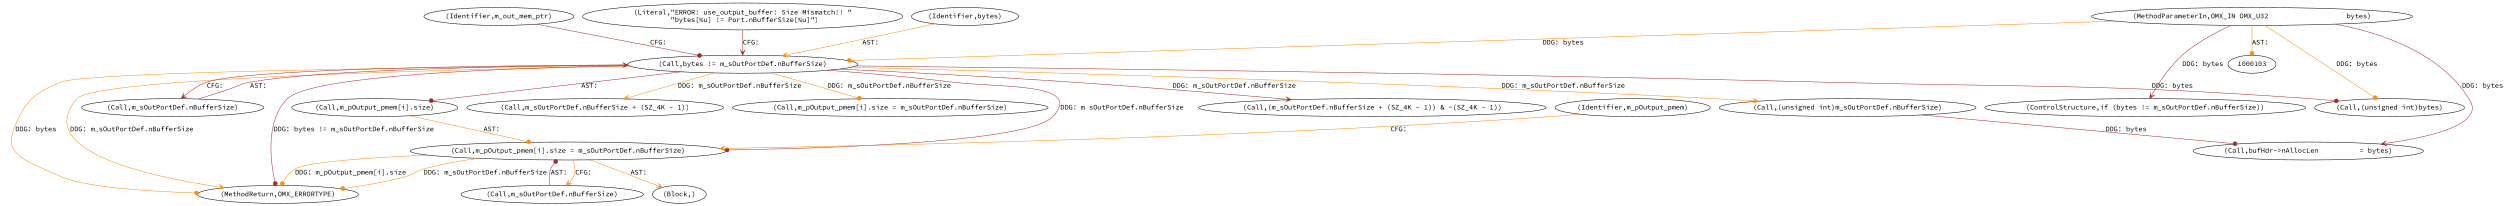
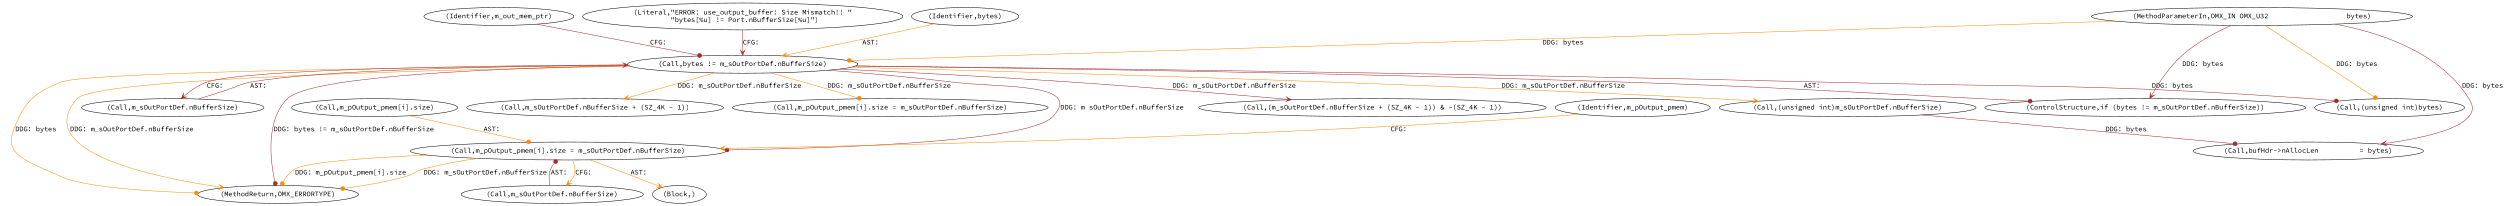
node "1000103": removed
edge "(Call,bytes != m_sOutPortDef.nBufferSize)" -> "(Call,m_pOutput_pmem[i].size)": now "(Call,bytes != m_sOutPortDef.nBufferSize)" -> "(ControlStructure,if (bytes != m_sOutPortDef.nBufferSize))"
